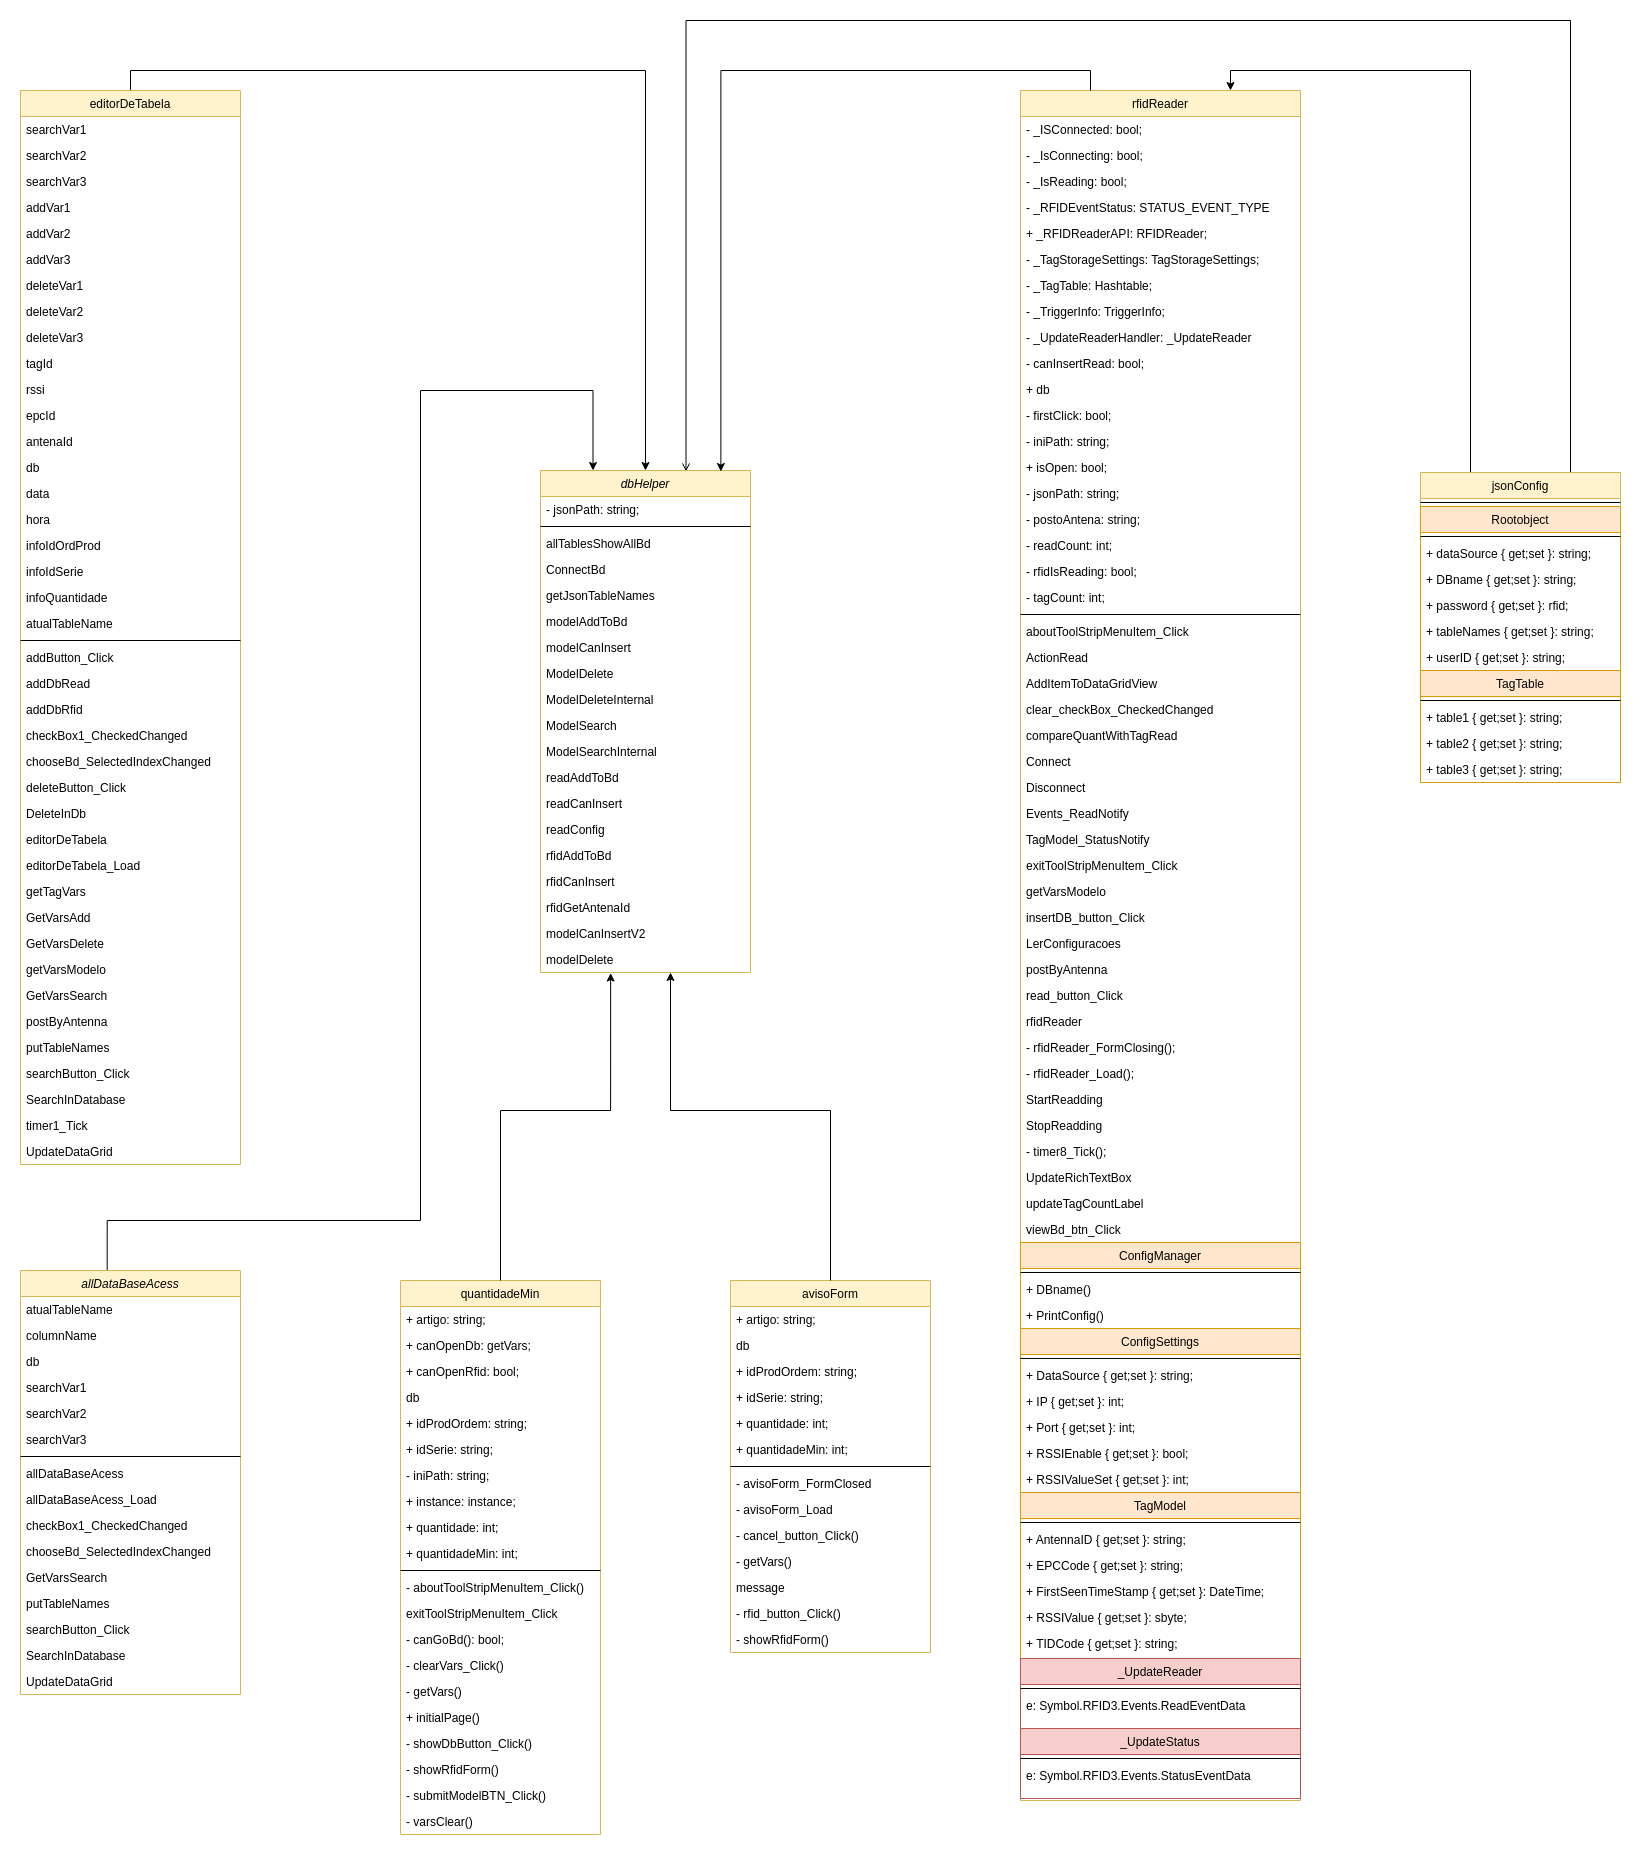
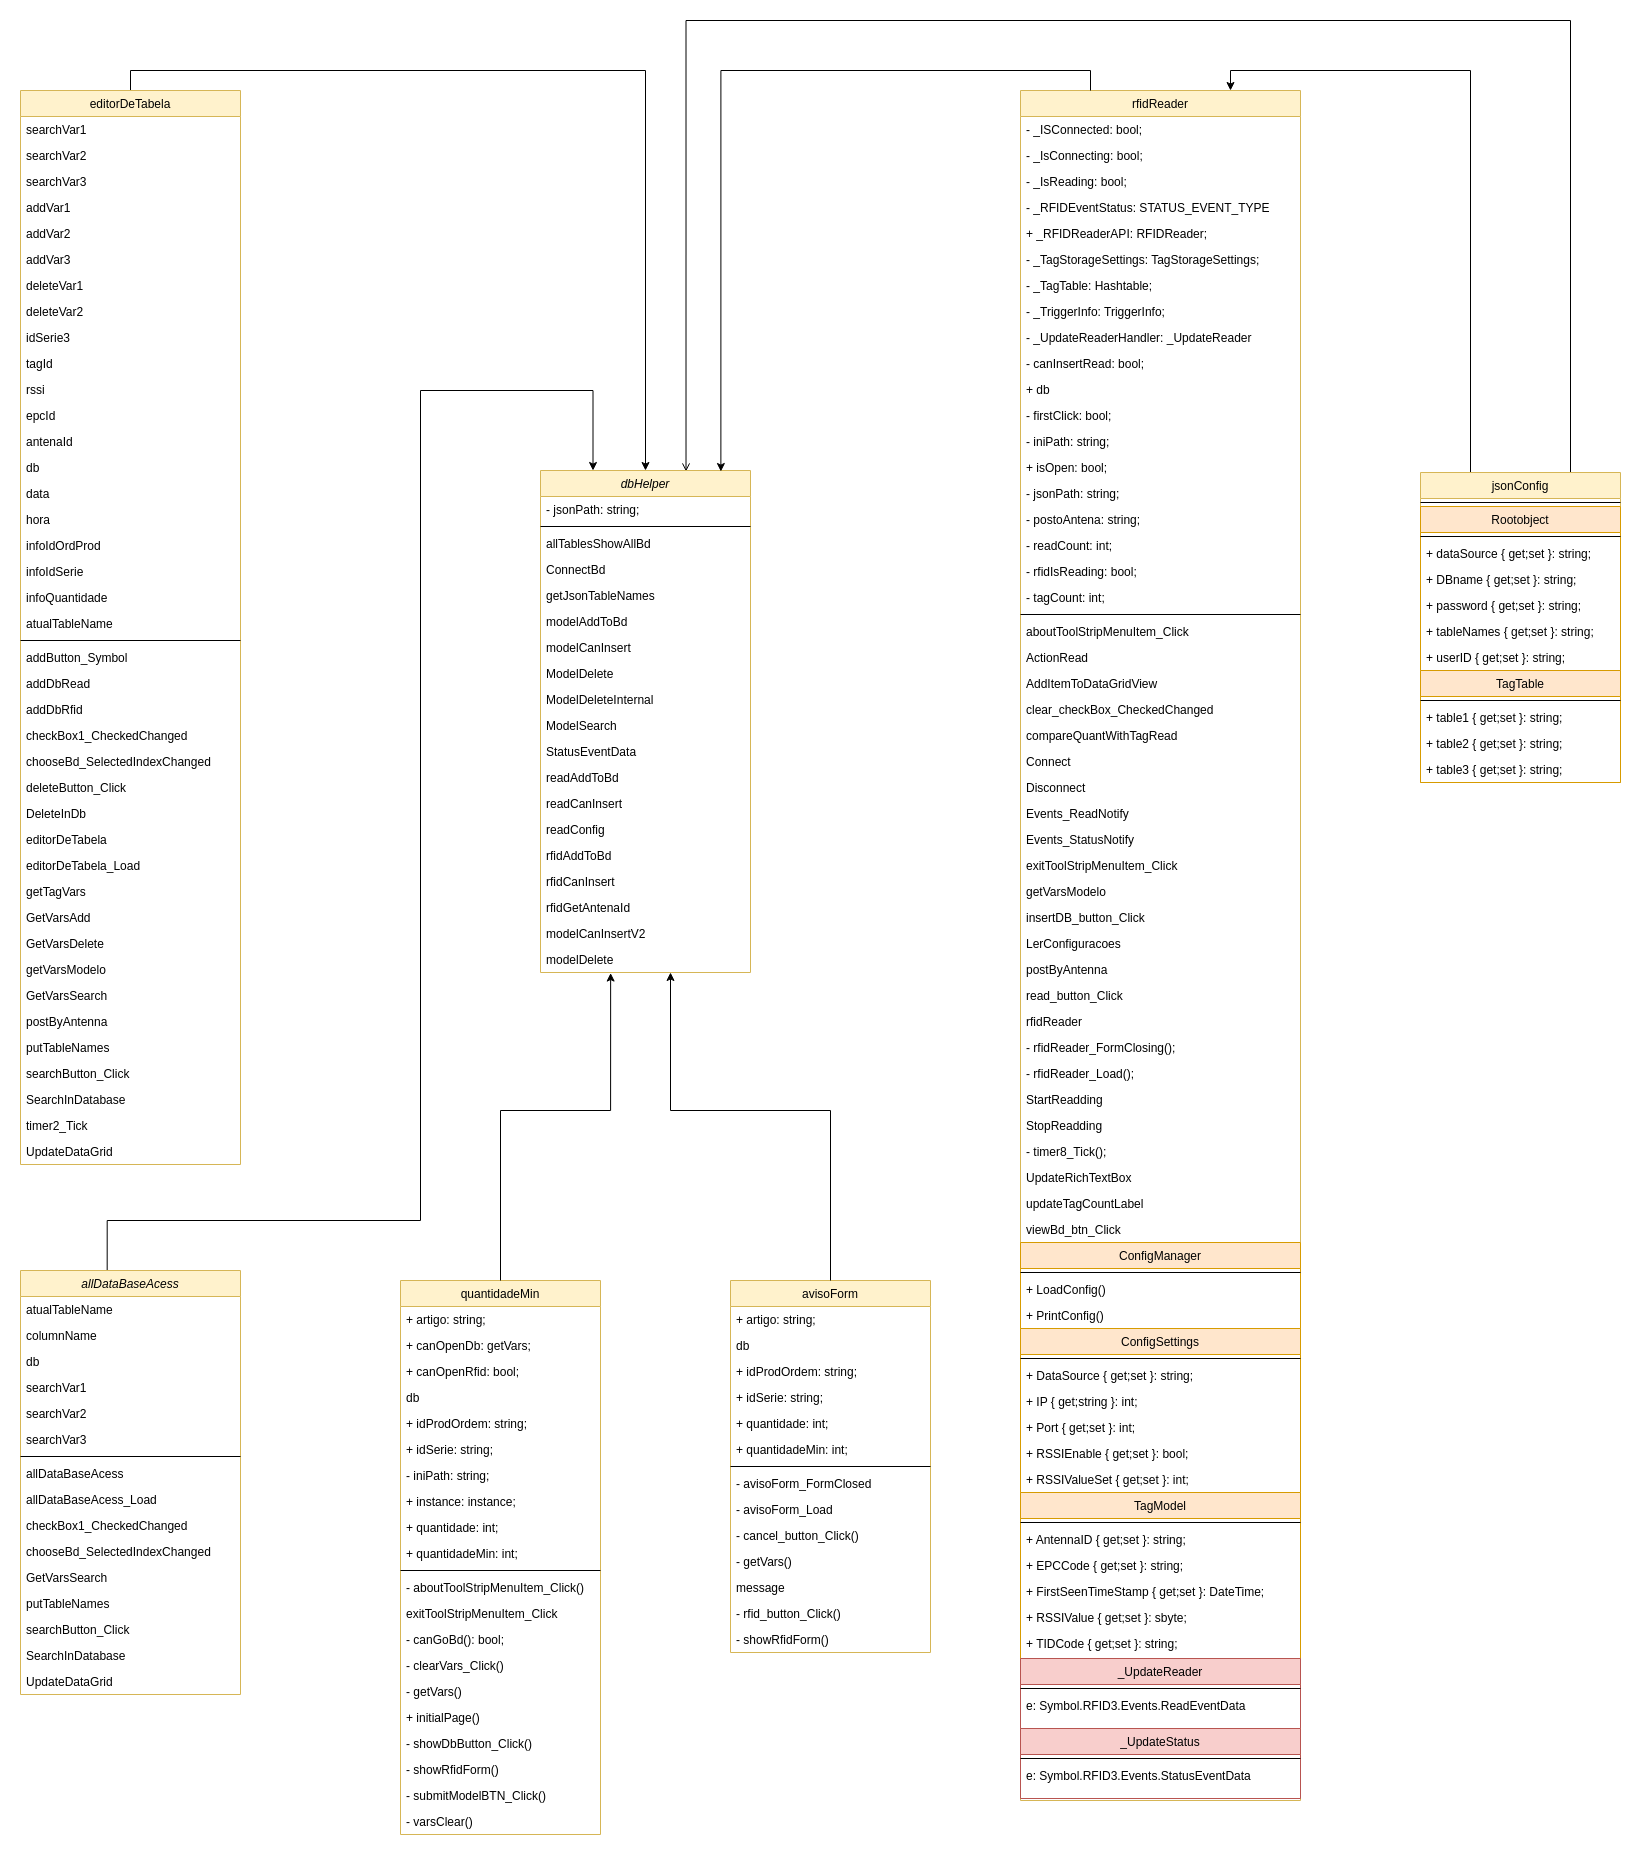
node "deleteVar3": label "deleteVar3" -> "idSerie3"
node "+ password { get;set }: rfid;": label "+ password { get;set }: rfid;" -> "+ password { get;set }: string;"
node "addButton_Click": label "addButton_Click" -> "addButton_Symbol"
node "ModelSearchInternal": label "ModelSearchInternal" -> "StatusEventData"
node "TagModel_StatusNotify": label "TagModel_StatusNotify" -> "Events_StatusNotify"
node "timer1_Tick": label "timer1_Tick" -> "timer2_Tick"
node "+ DBname()": label "+ DBname()" -> "+ LoadConfig()"
node "+ IP { get;set }: int;": label "+ IP { get;set }: int;" -> "+ IP { get;string }: int;"
